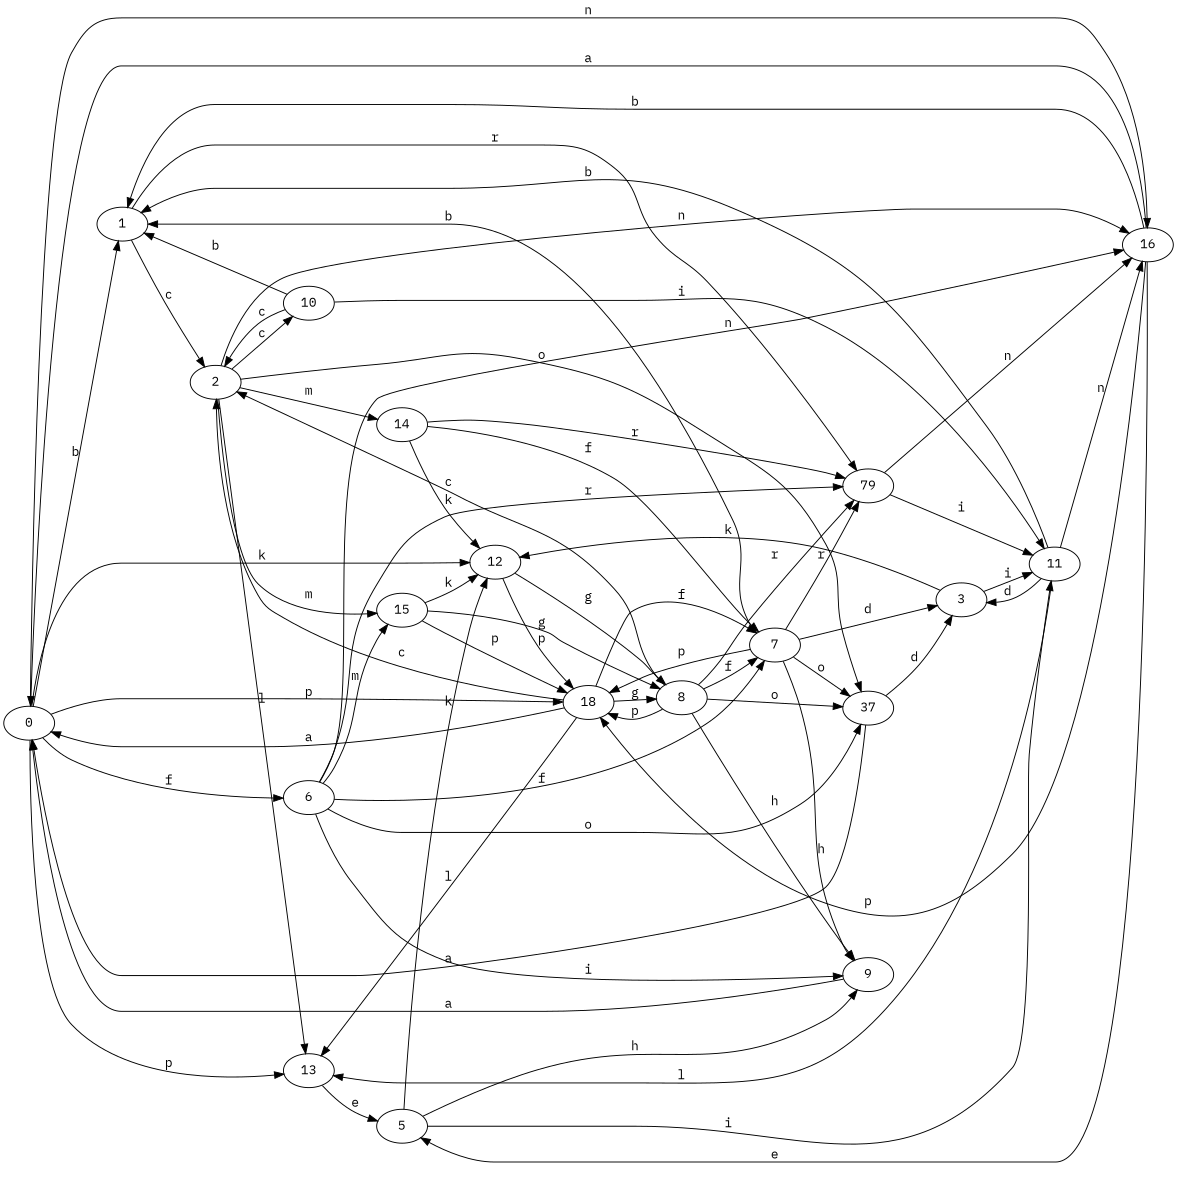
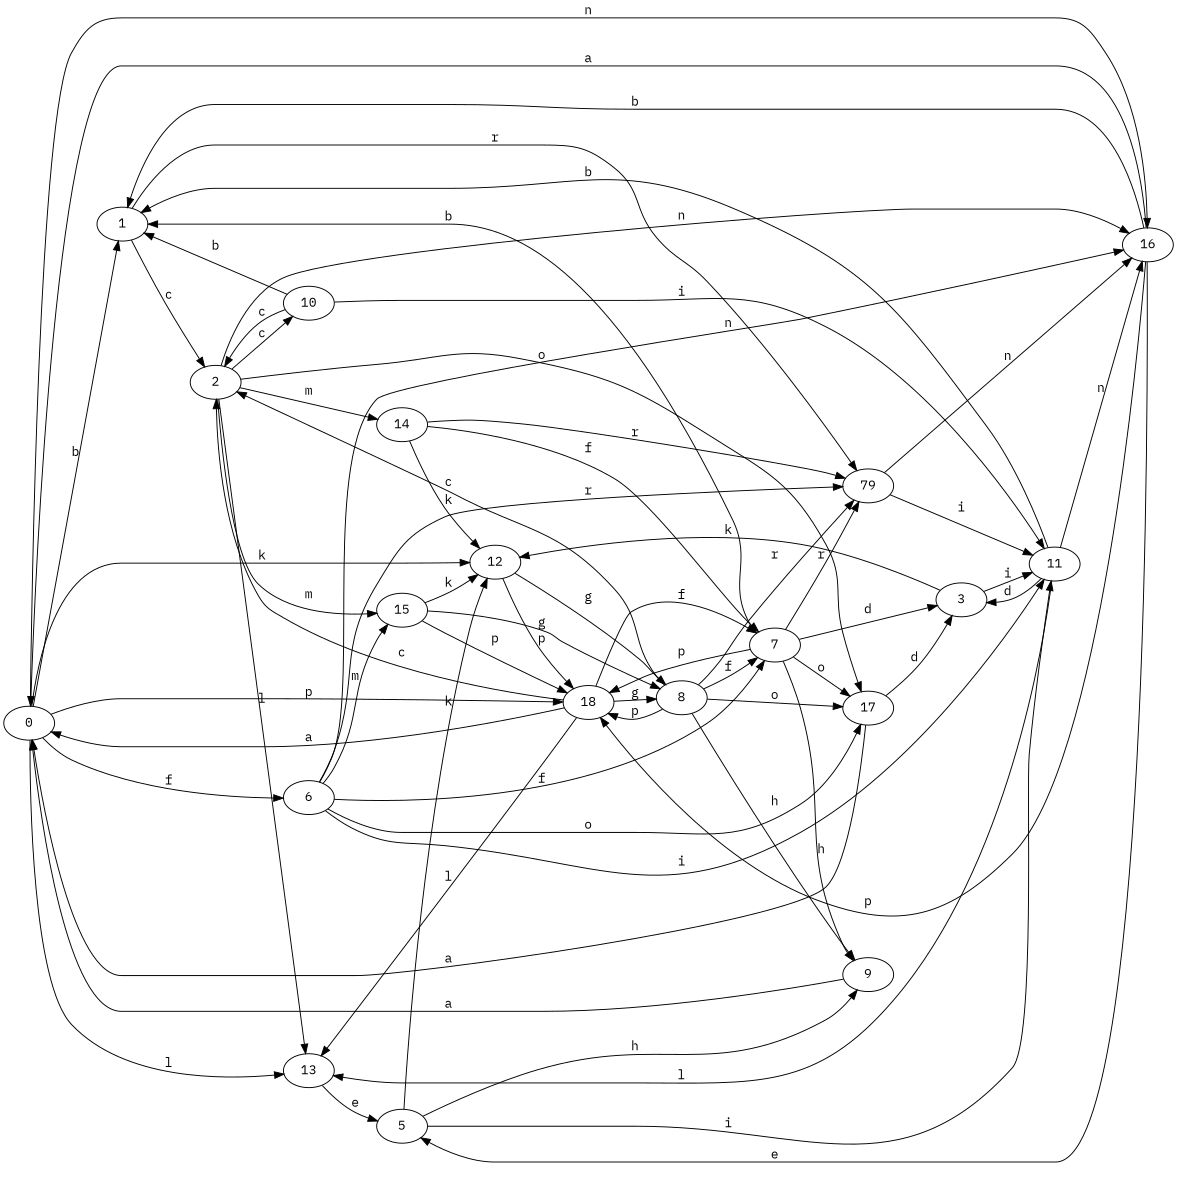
node "37": label "37" -> "17"
edge "6" -> "9": now "6" -> "11"
edge "0" -> "13": label "p" -> "l"
